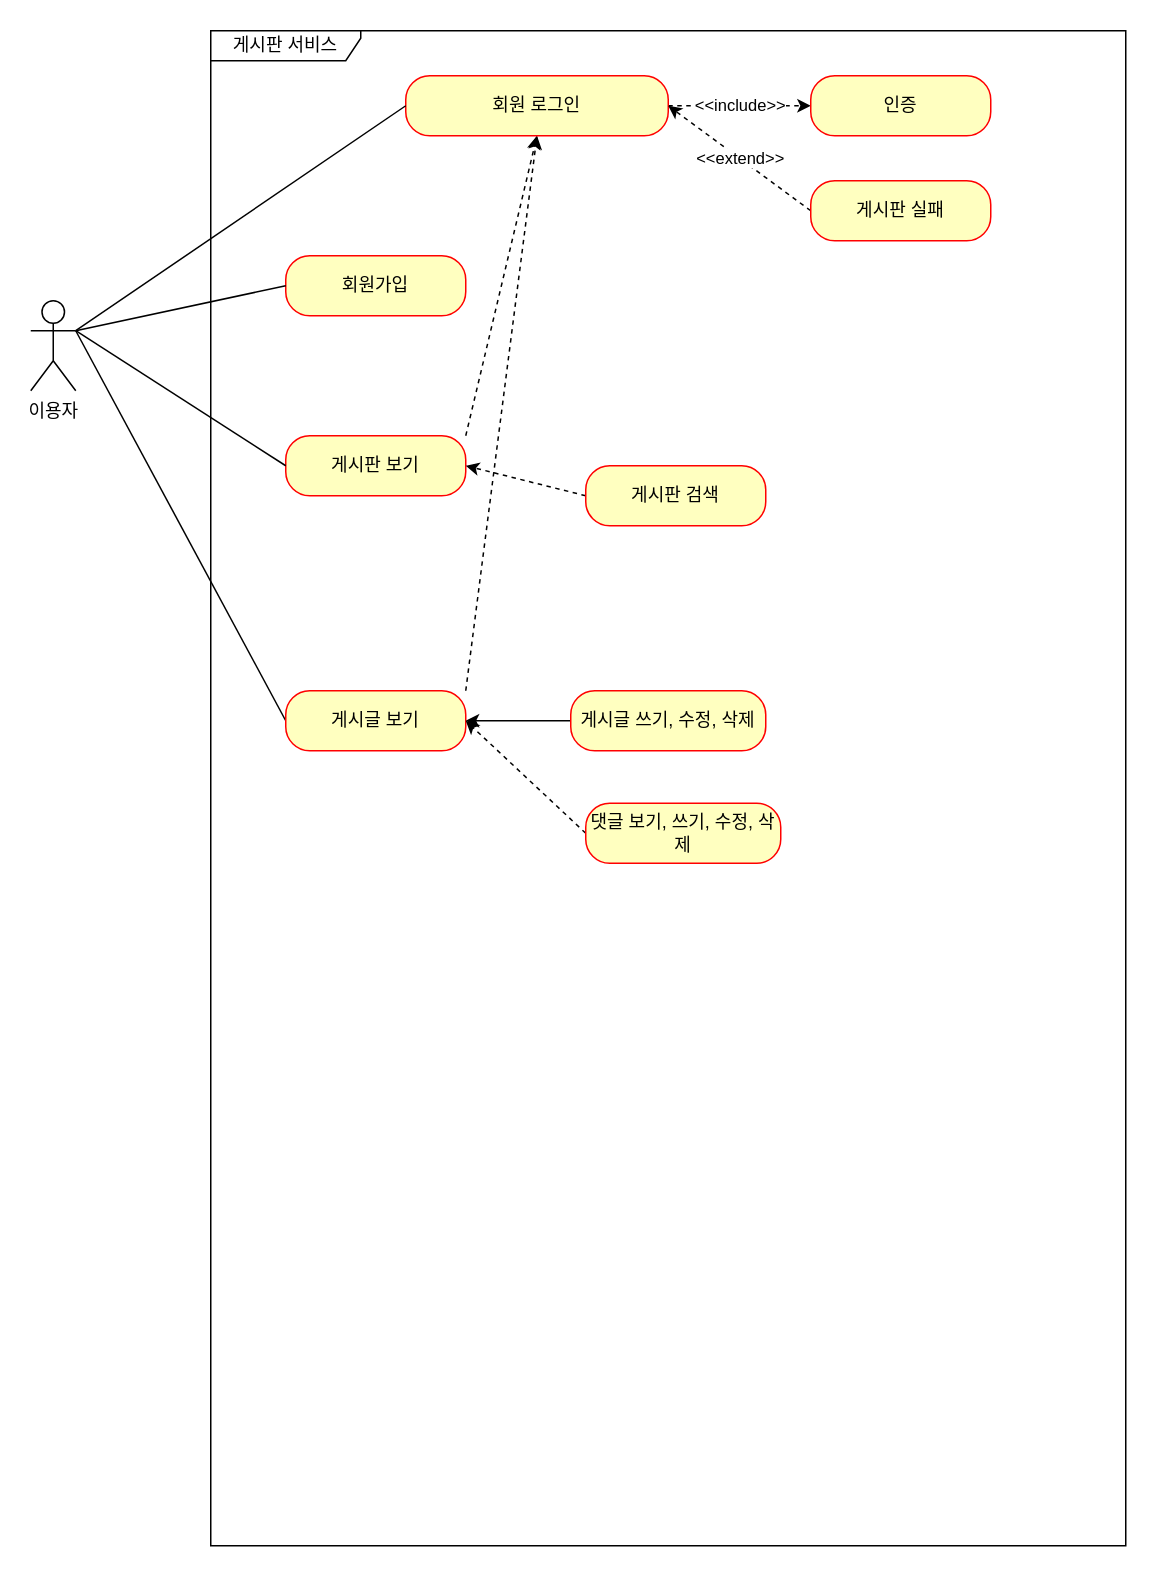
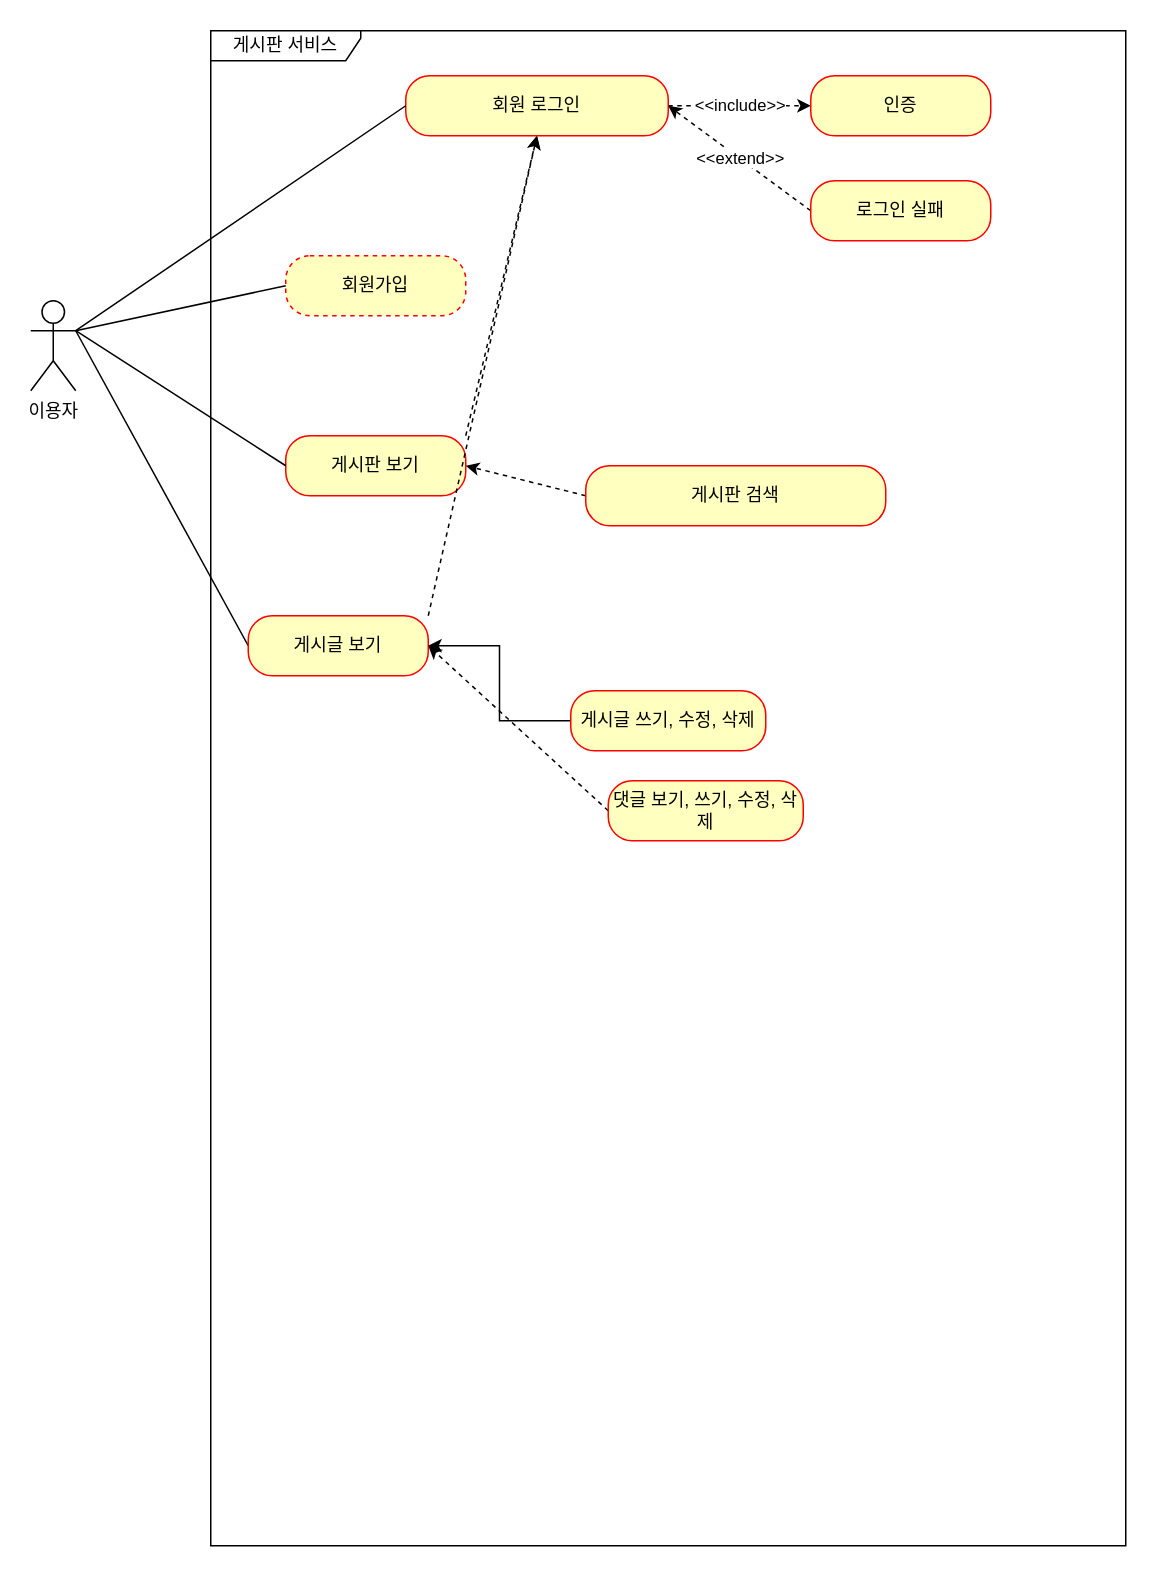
node "게시판 실패": label "게시판 실패" -> "로그인 실패"
node "회원가입": style solid -> dashed
node "게시판 검색": size 180x60 -> 300x60
node "게시글 보기": moved (376, 721) -> (338, 646)
node "댓글 보기, 쓰기, 수정, 삭제": moved (683, 833) -> (706, 811)
